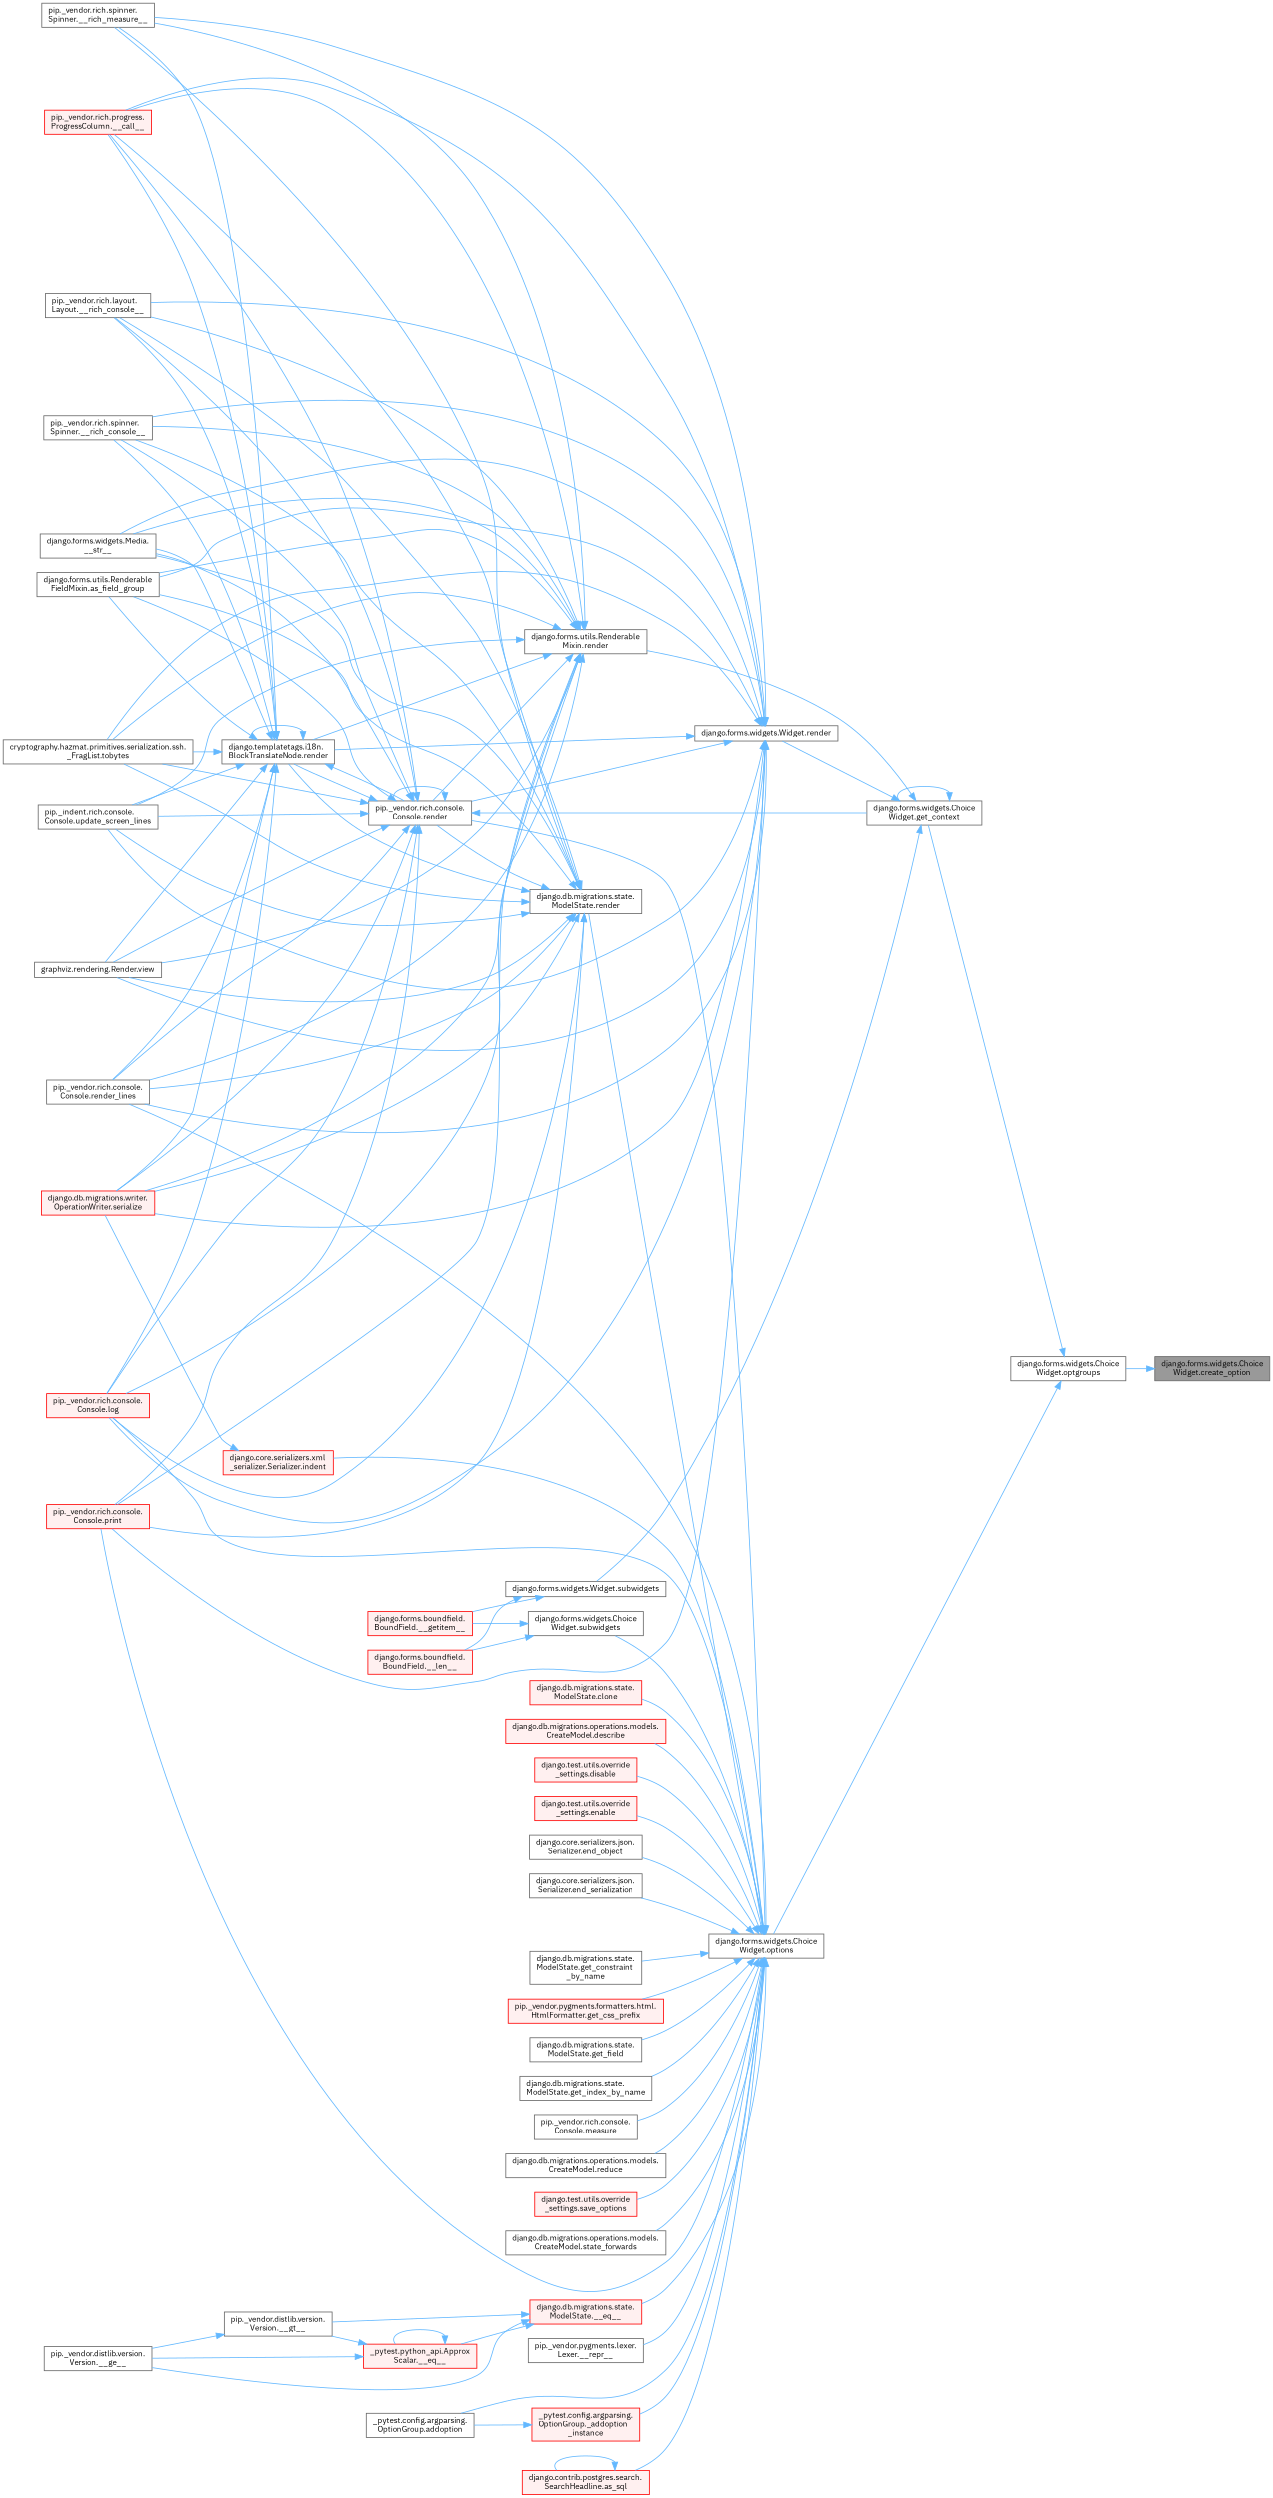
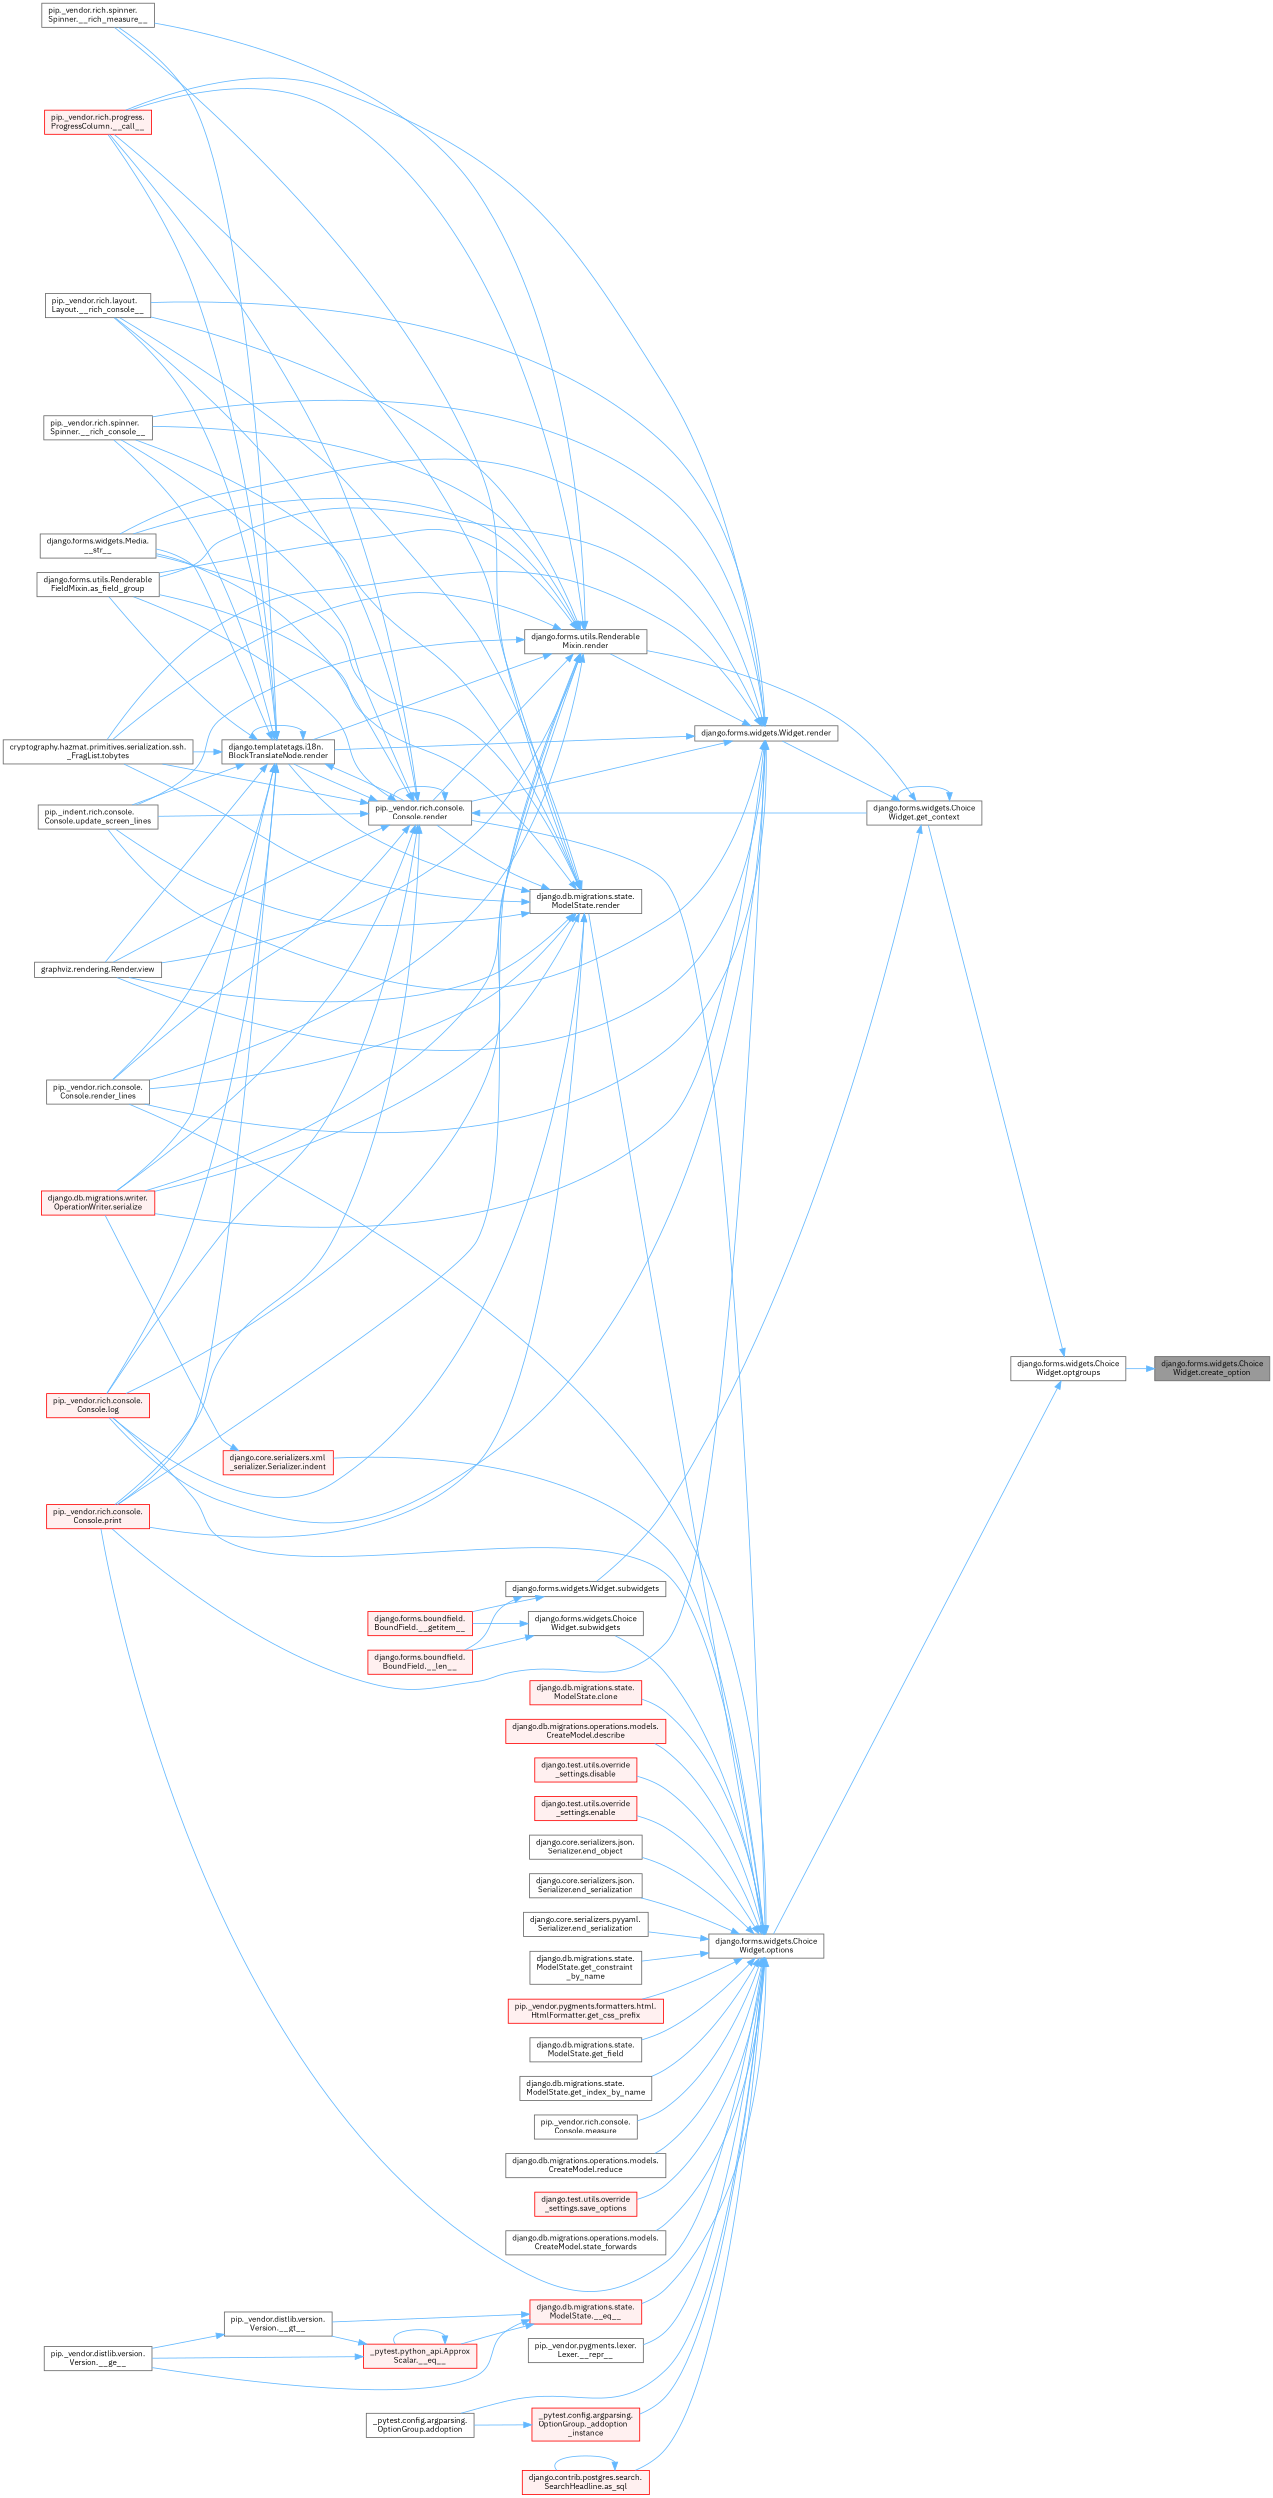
edge "pip._vendor.rich.spinner. Spinner.__rich_measure__" -> "django.forms.widgets.Widget.render": now "django.forms.utils.Renderable Mixin.render" -> "django.forms.widgets.Widget.render"
edge "pip._vendor.rich.console. Console.print" -> "django.templatetags.i18n. BlockTranslateNode.render": added
node "django.core.serializers.pyyaml. Serializer.end_serialization": added
